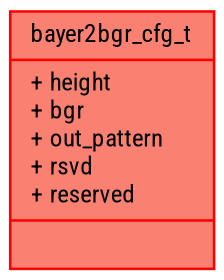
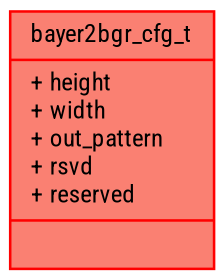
node "bayer2bgr_cfg_t": text "+ bgr" -> "+ width"
